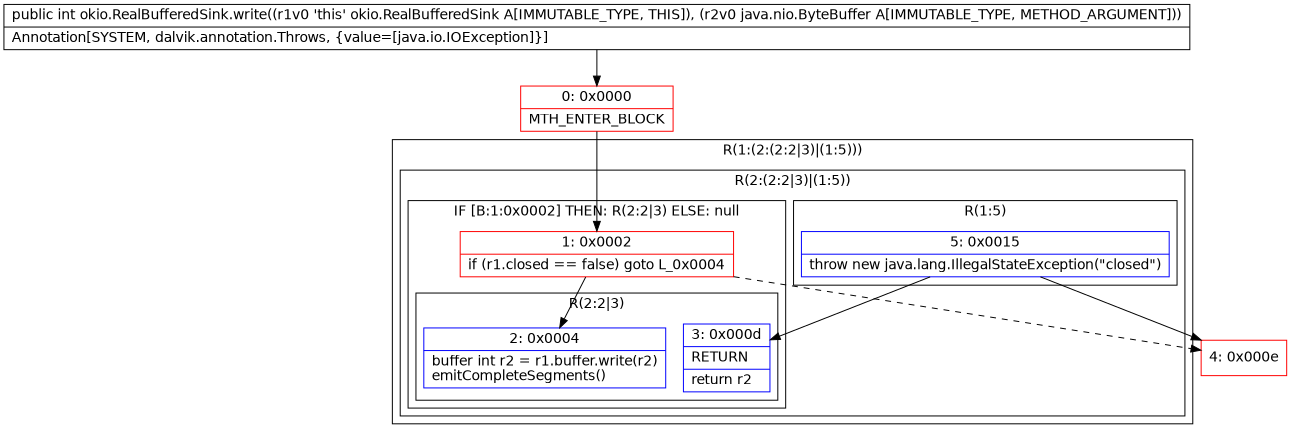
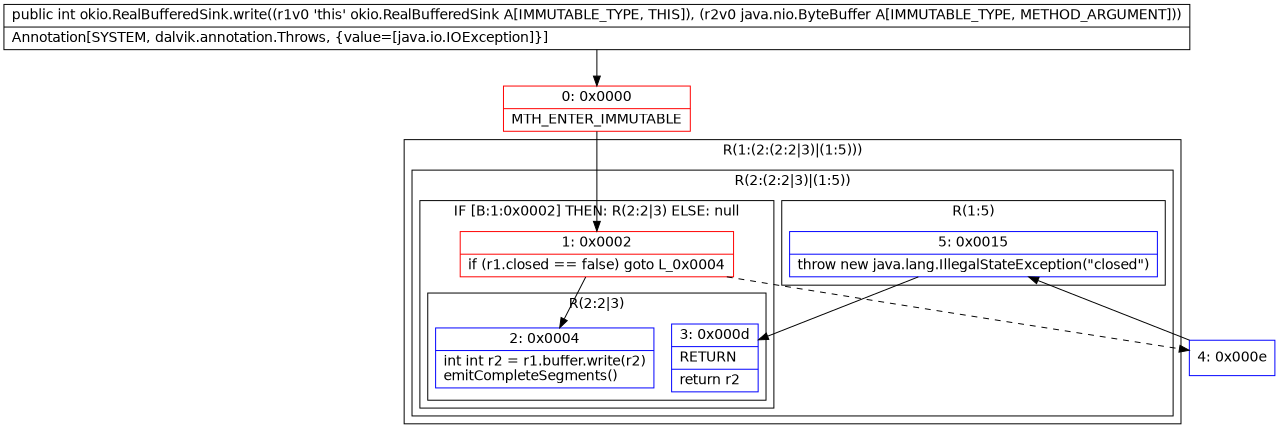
node "0: 0x0000": text "MTH_ENTER_BLOCK" -> "MTH_ENTER_IMMUTABLE"
edge "5: 0x0015" -> "4: 0x000e": reversed
node "4: 0x000e": color red -> blue
node "2: 0x0004": text "buffer int r2 = r1.buffer.write(r2)" -> "int int r2 = r1.buffer.write(r2)"
